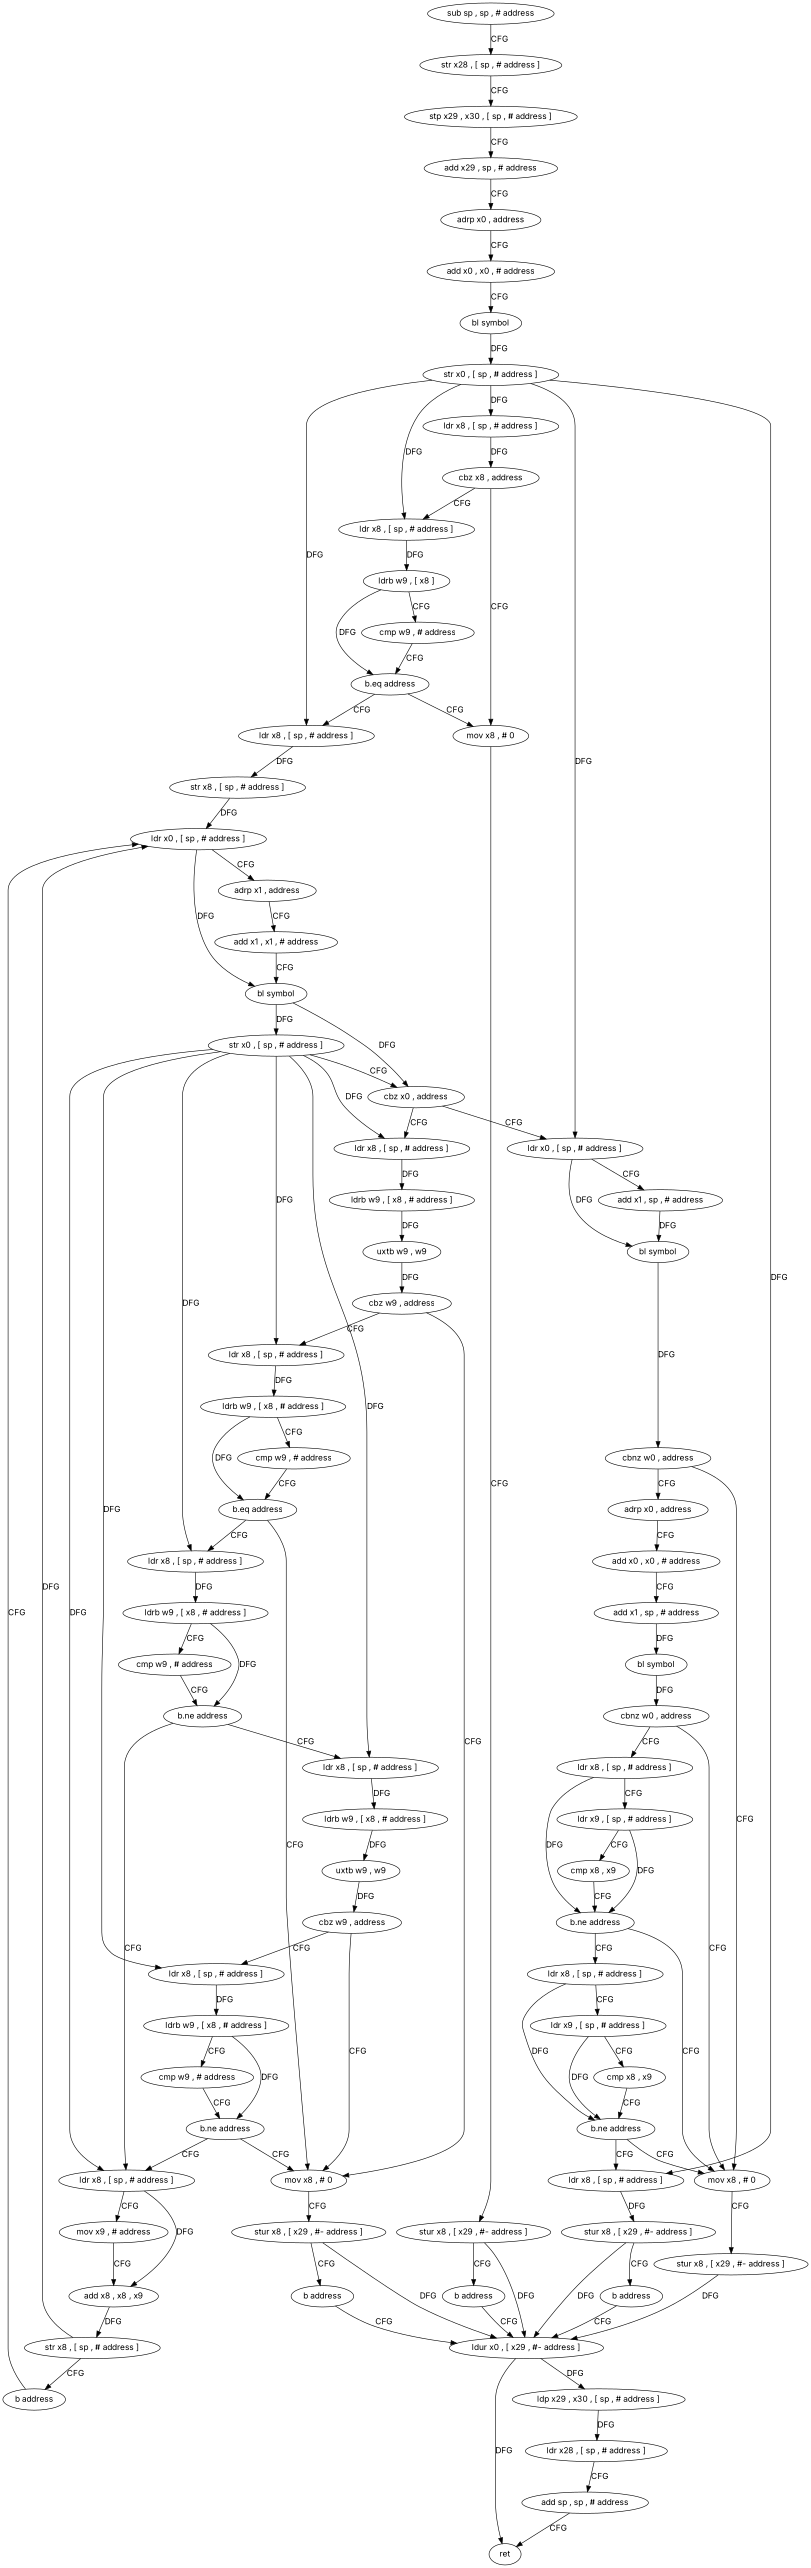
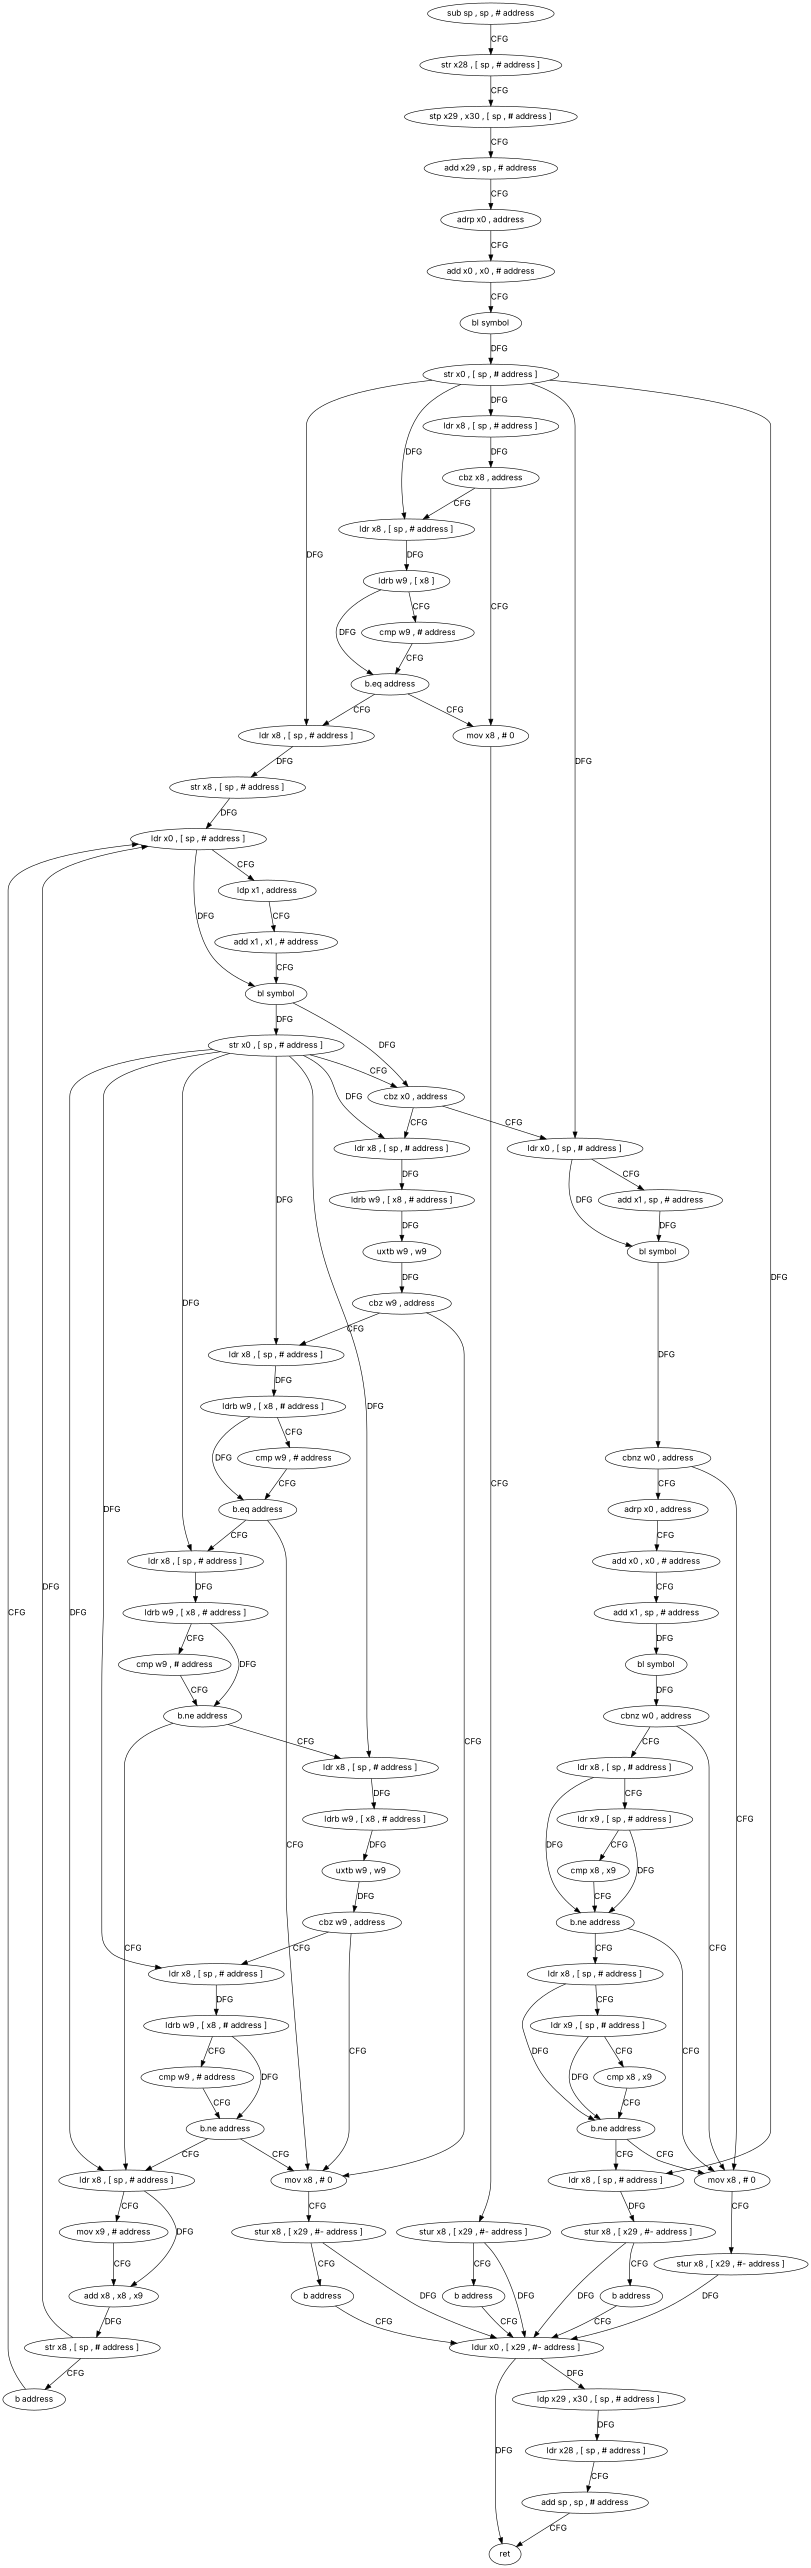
node "adrp x1 , address": label "adrp x1 , address" -> "ldp x1 , address"
